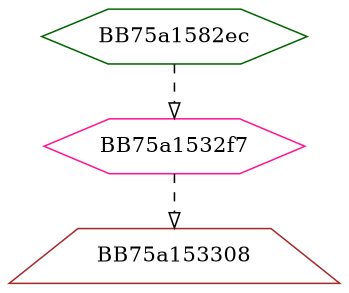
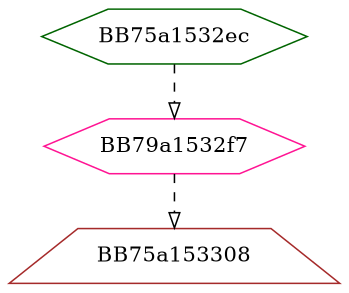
node "BB75a1582ec": label "BB75a1582ec" -> "BB75a1532ec"
node "BB75a1532f7": label "BB75a1532f7" -> "BB79a1532f7"
